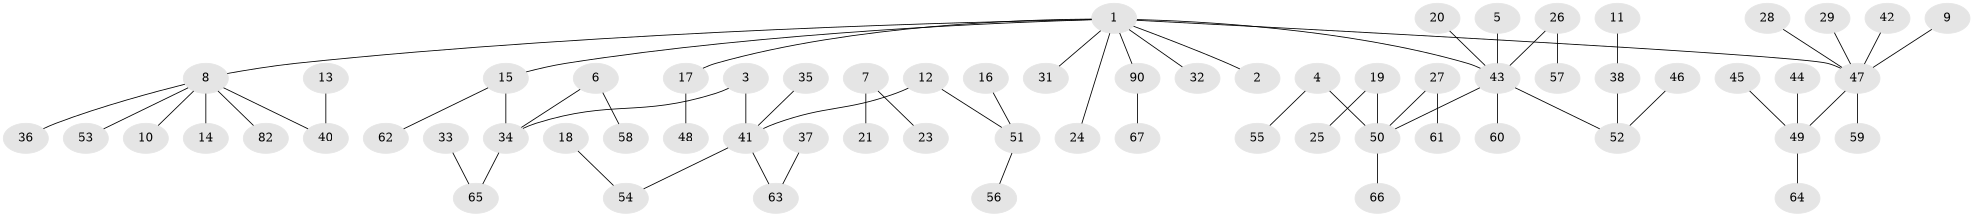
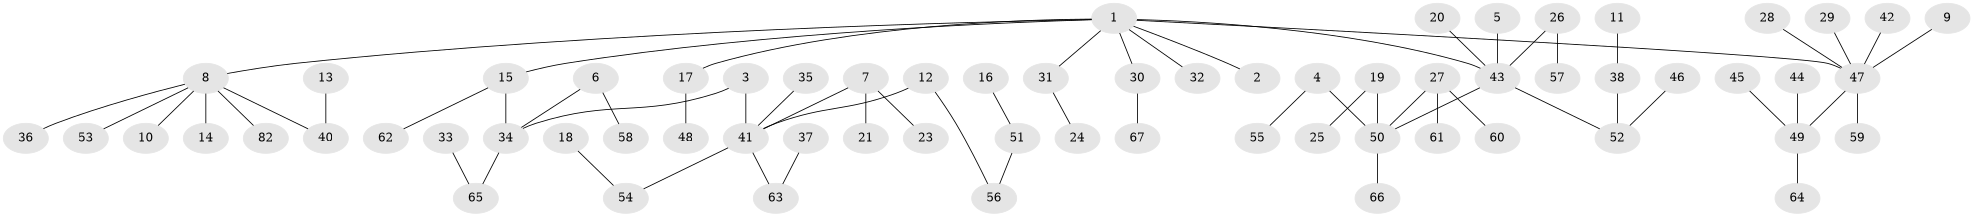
edge "1" -- "24": now "31" -- "24"
node "90": label "90" -> "30"
edge "7" -- "41": added
edge "12" -- "51": now "12" -- "56"
edge "43" -- "60": now "27" -- "60"
